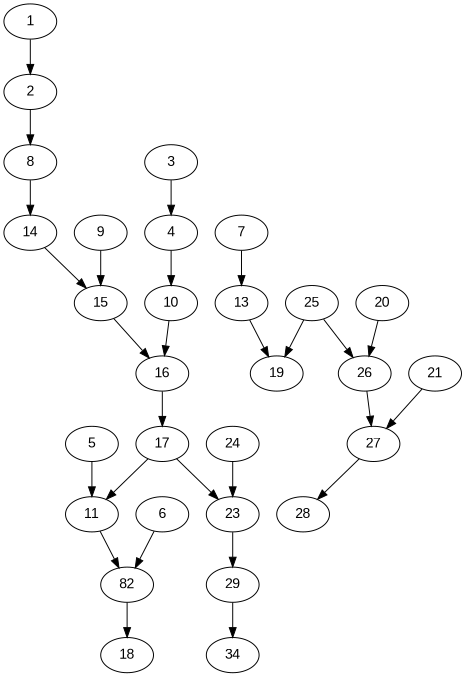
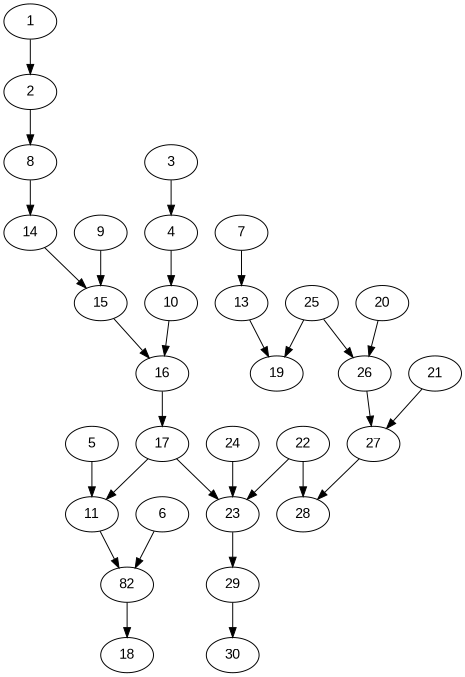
node "22": added
node "34": label "34" -> "30"
